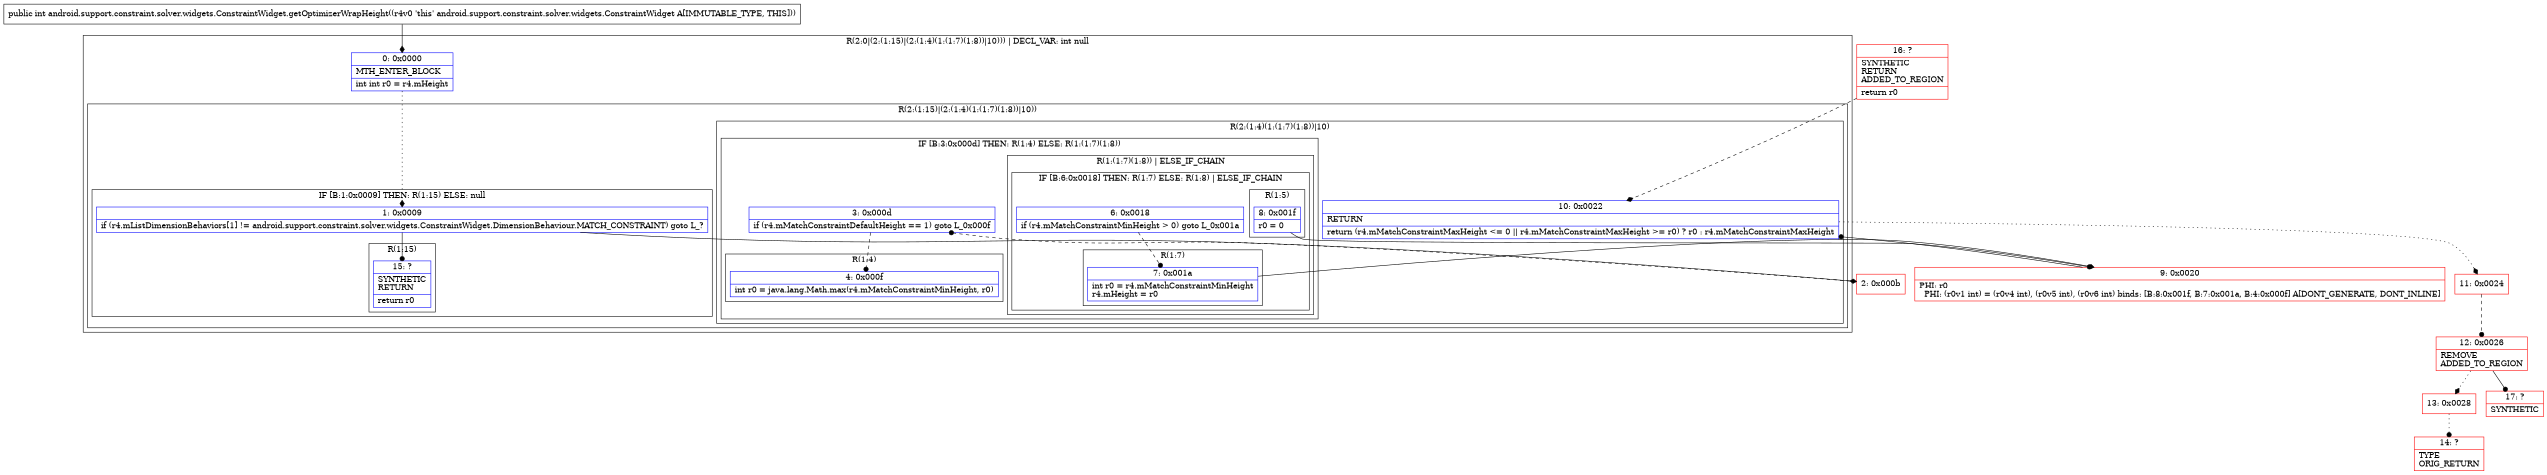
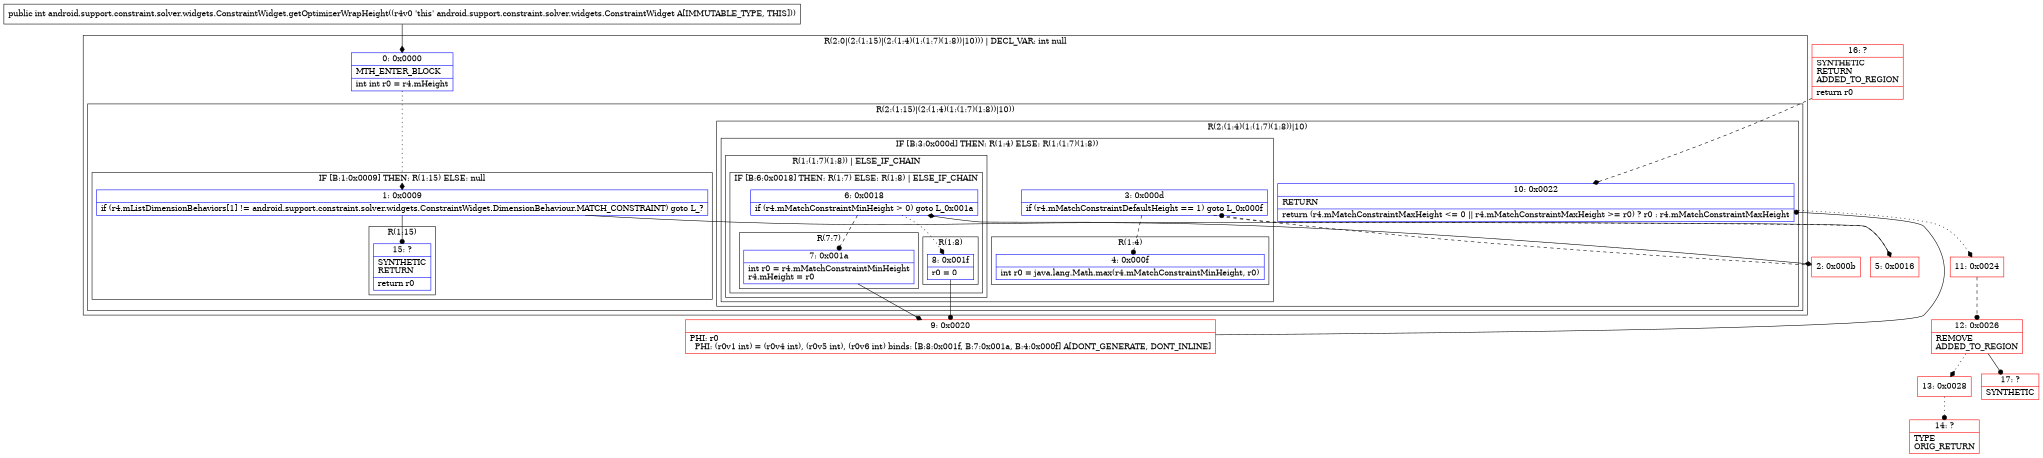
cluster "R(1:5)": label "R(1:5)" -> "R(1:8)"
edge "6: 0x0018" -> "8: 0x001f": added
cluster "R(1:7)": label "R(1:7)" -> "R(7:7)"
node "5: 0x0016": added
